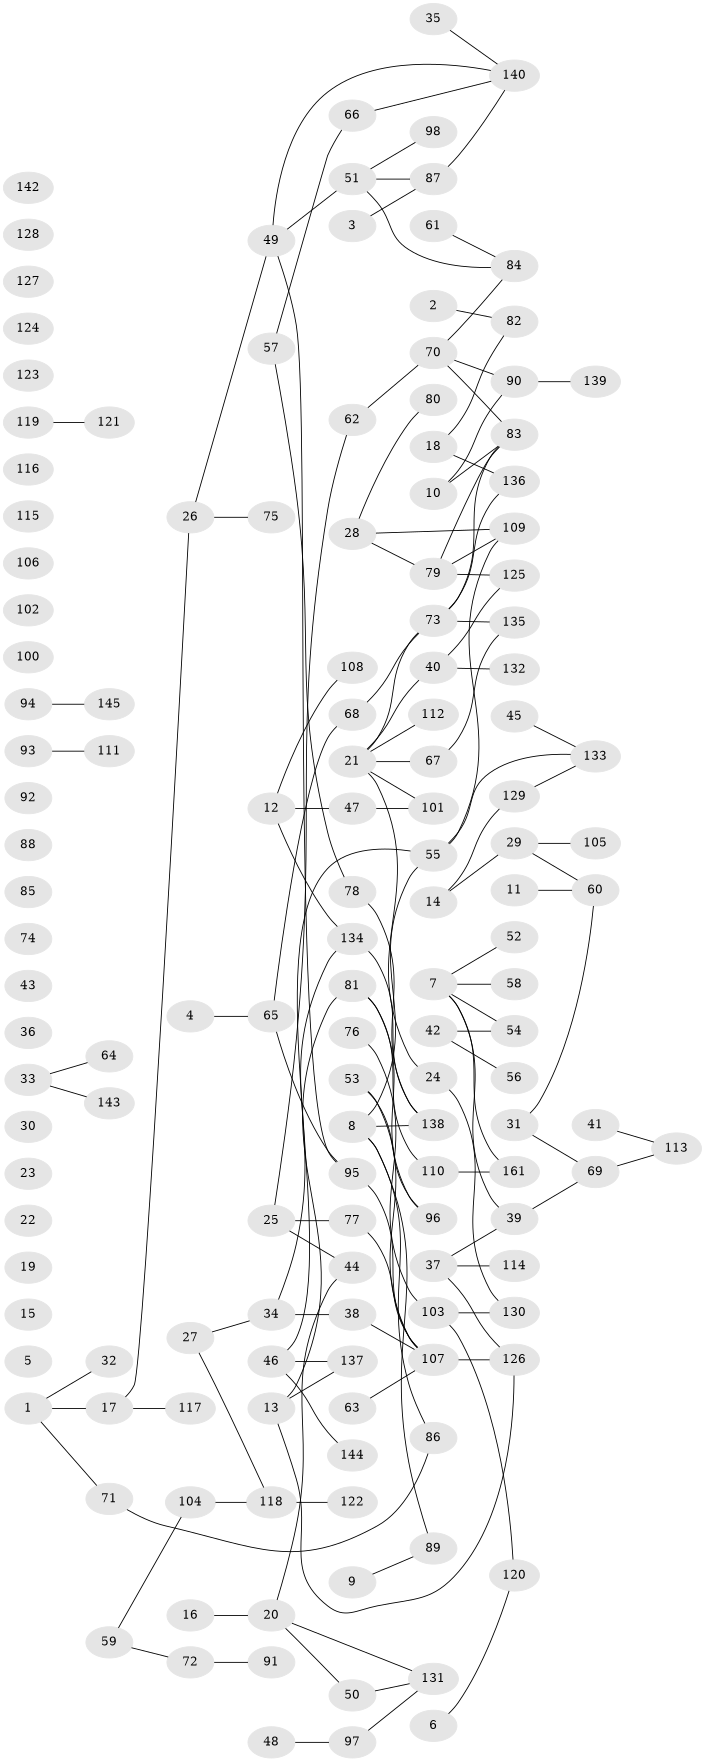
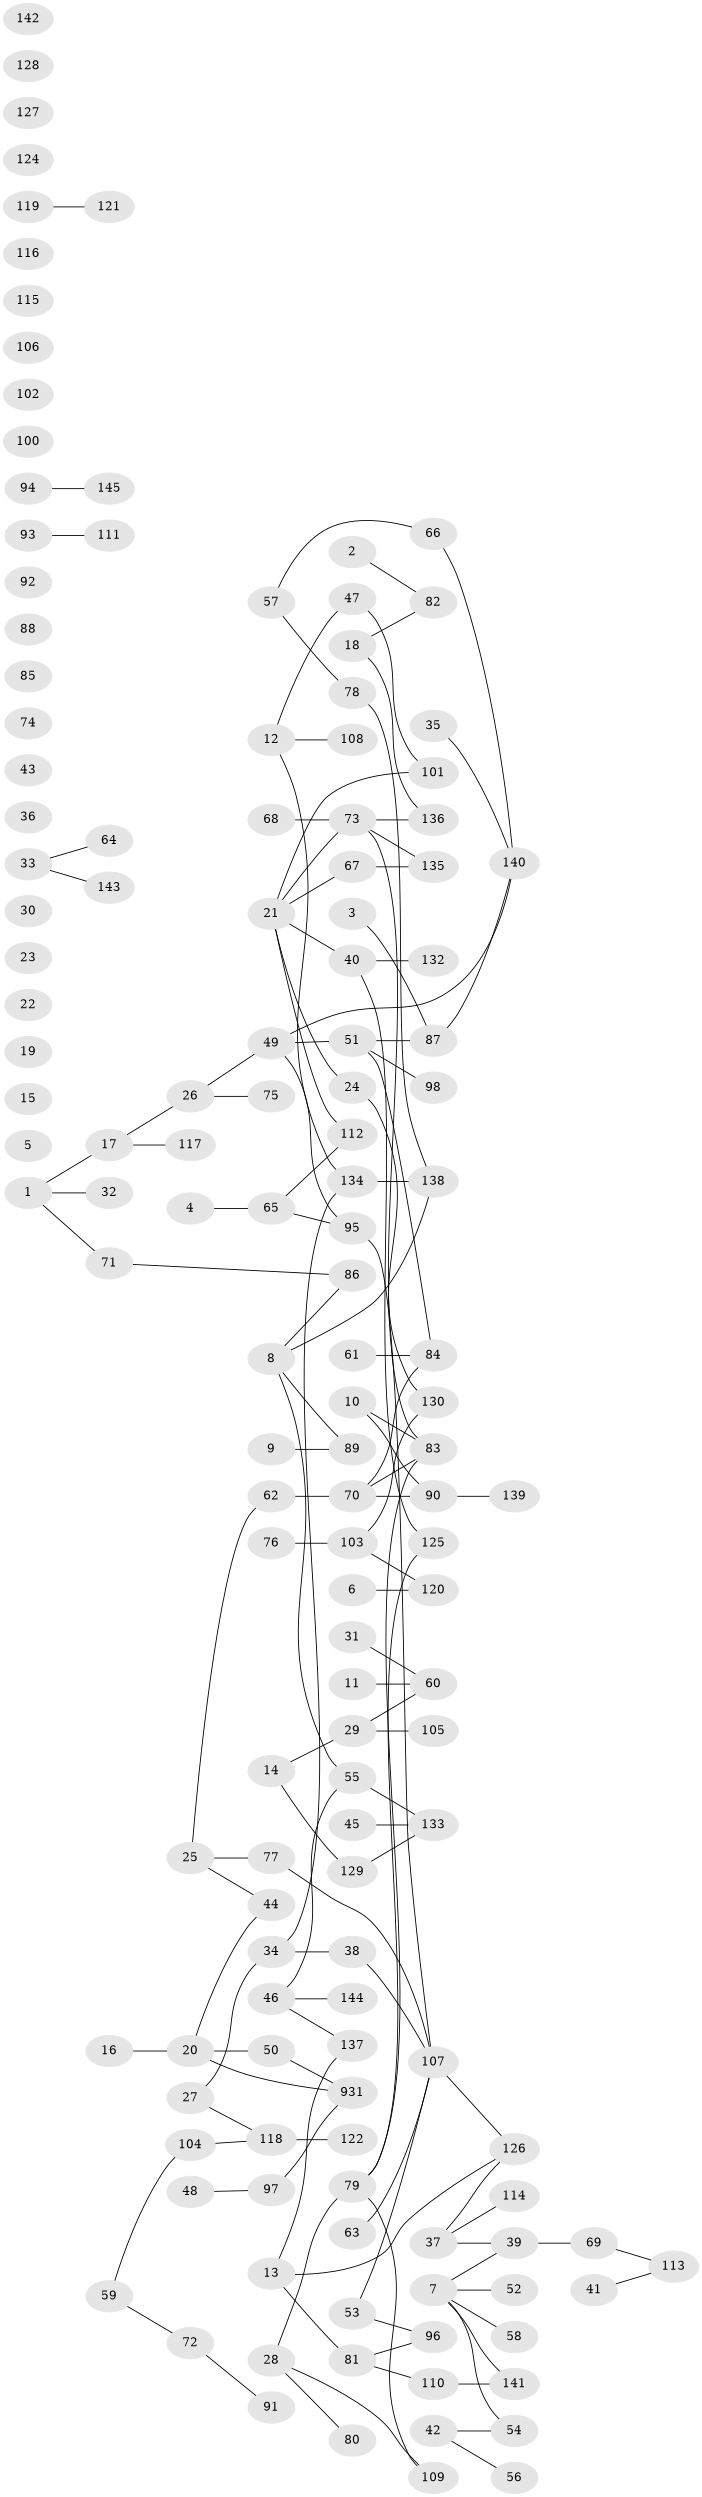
node "123": removed
edge "109" -- "55": removed
edge "68" -- "65": now "112" -- "65"
edge "31" -- "69": removed
node "161": label "161" -> "141"
node "131": label "131" -> "931"
